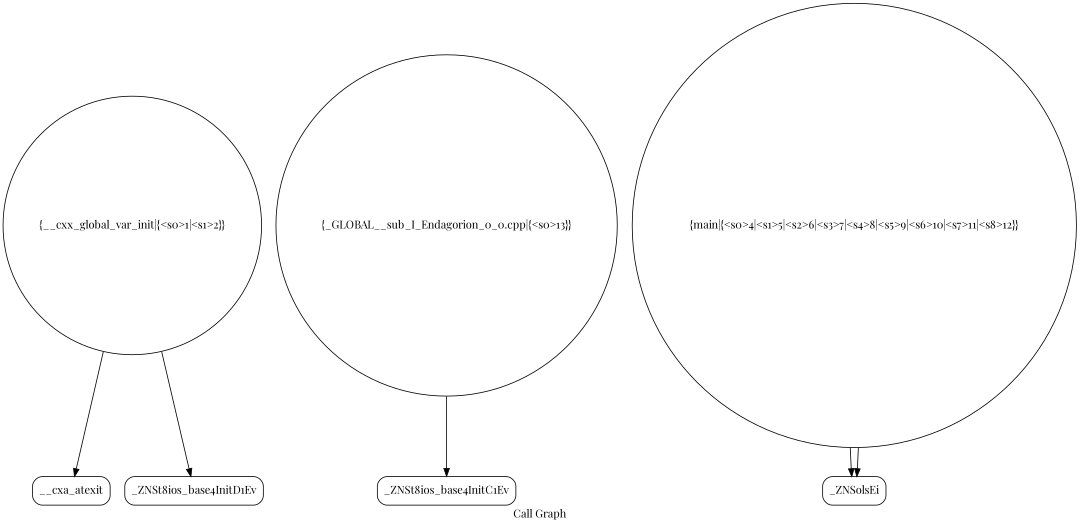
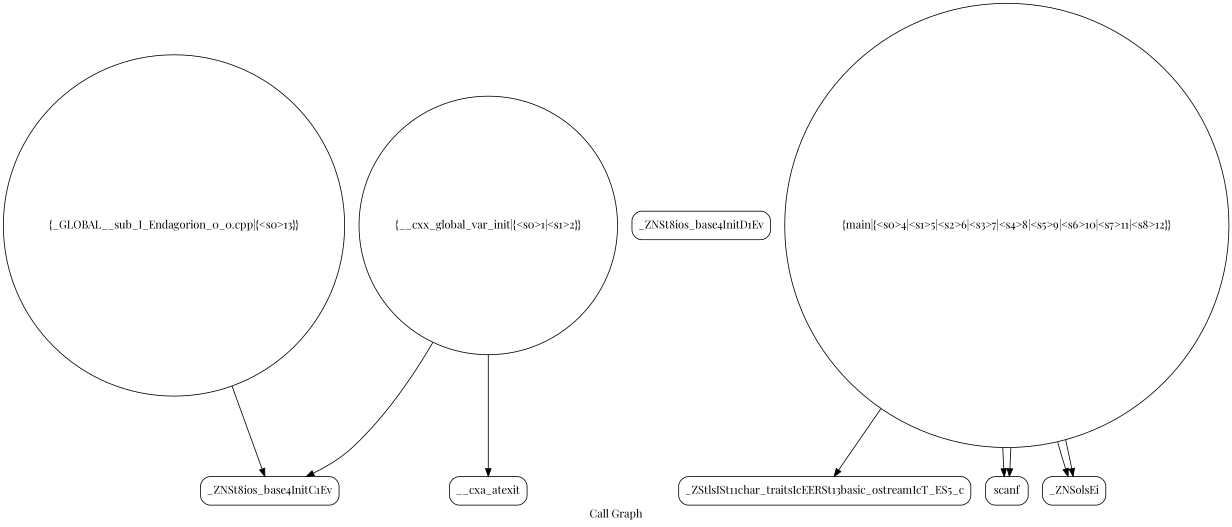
edge "{__cxx_global_var_init|{<s0>1|<s1>2}}" -> "_ZNSt8ios_base4InitD1Ev": now "{__cxx_global_var_init|{<s0>1|<s1>2}}" -> "_ZNSt8ios_base4InitC1Ev"
node "_ZStlsISt11char_traitsIcEERSt13basic_ostreamIcT_ES5_c": added
node "scanf": added
